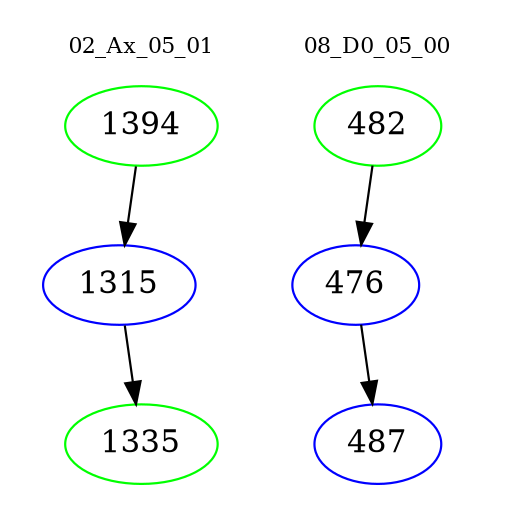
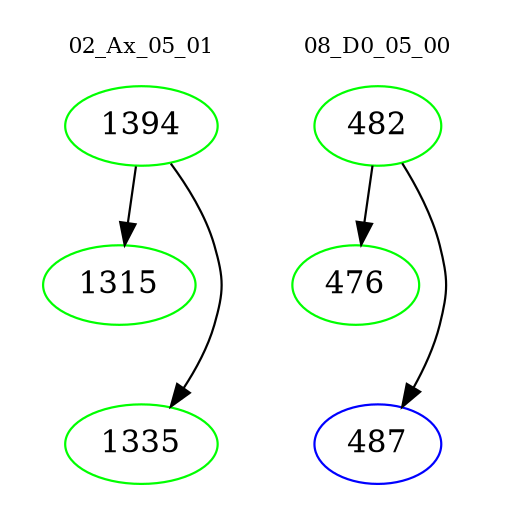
node "1315": color blue -> green
node "476": color blue -> green
edge "476" -> "487": now "482" -> "487"
edge "1315" -> "1335": now "1394" -> "1335"
